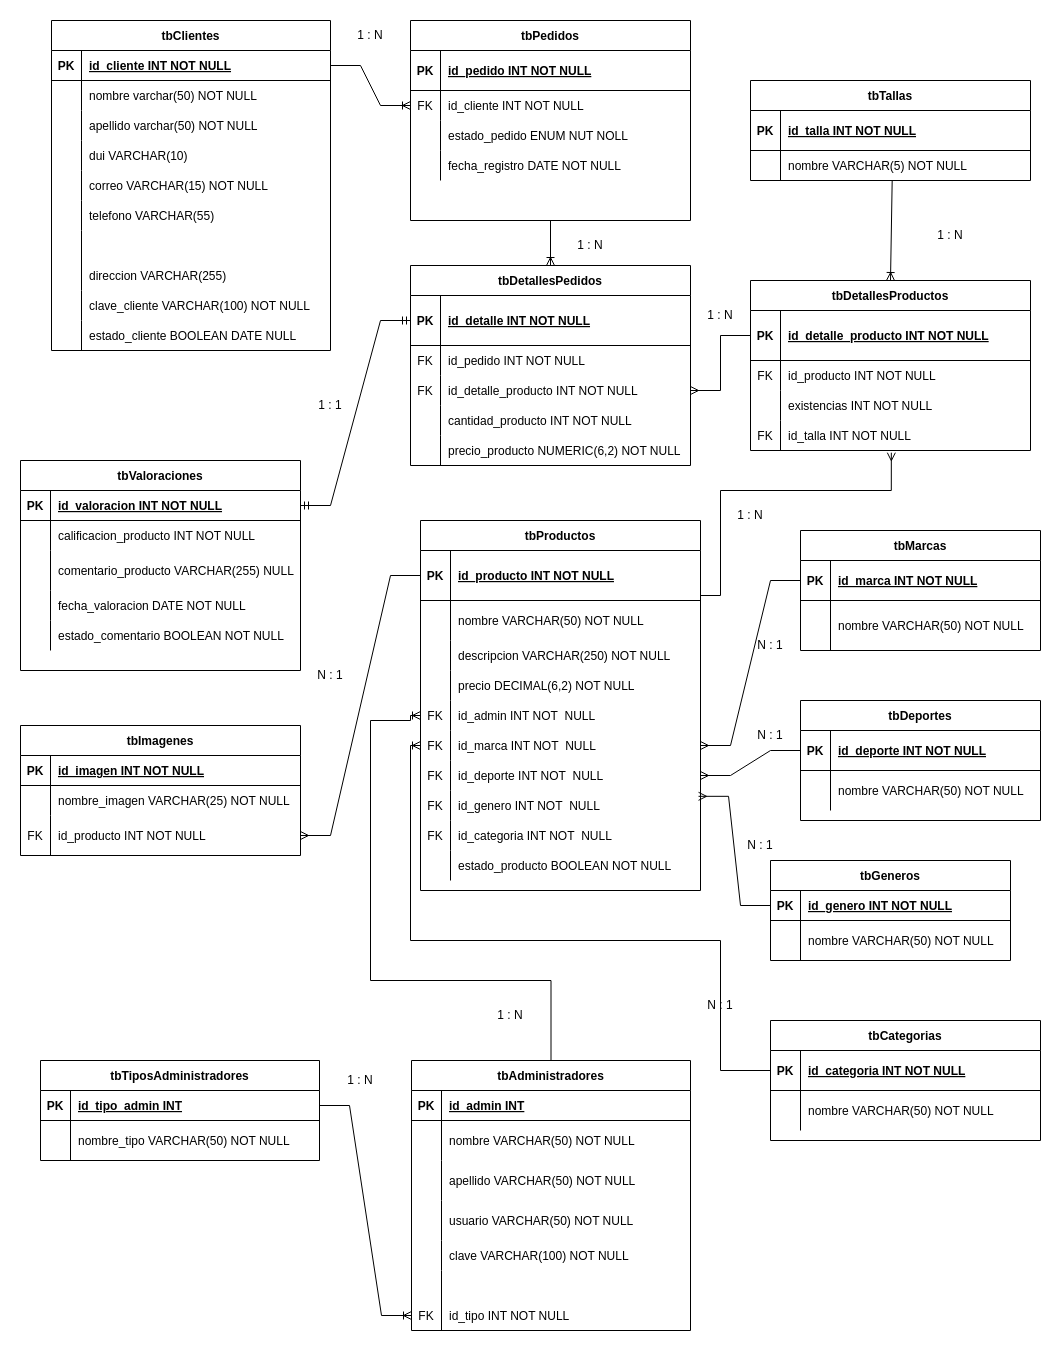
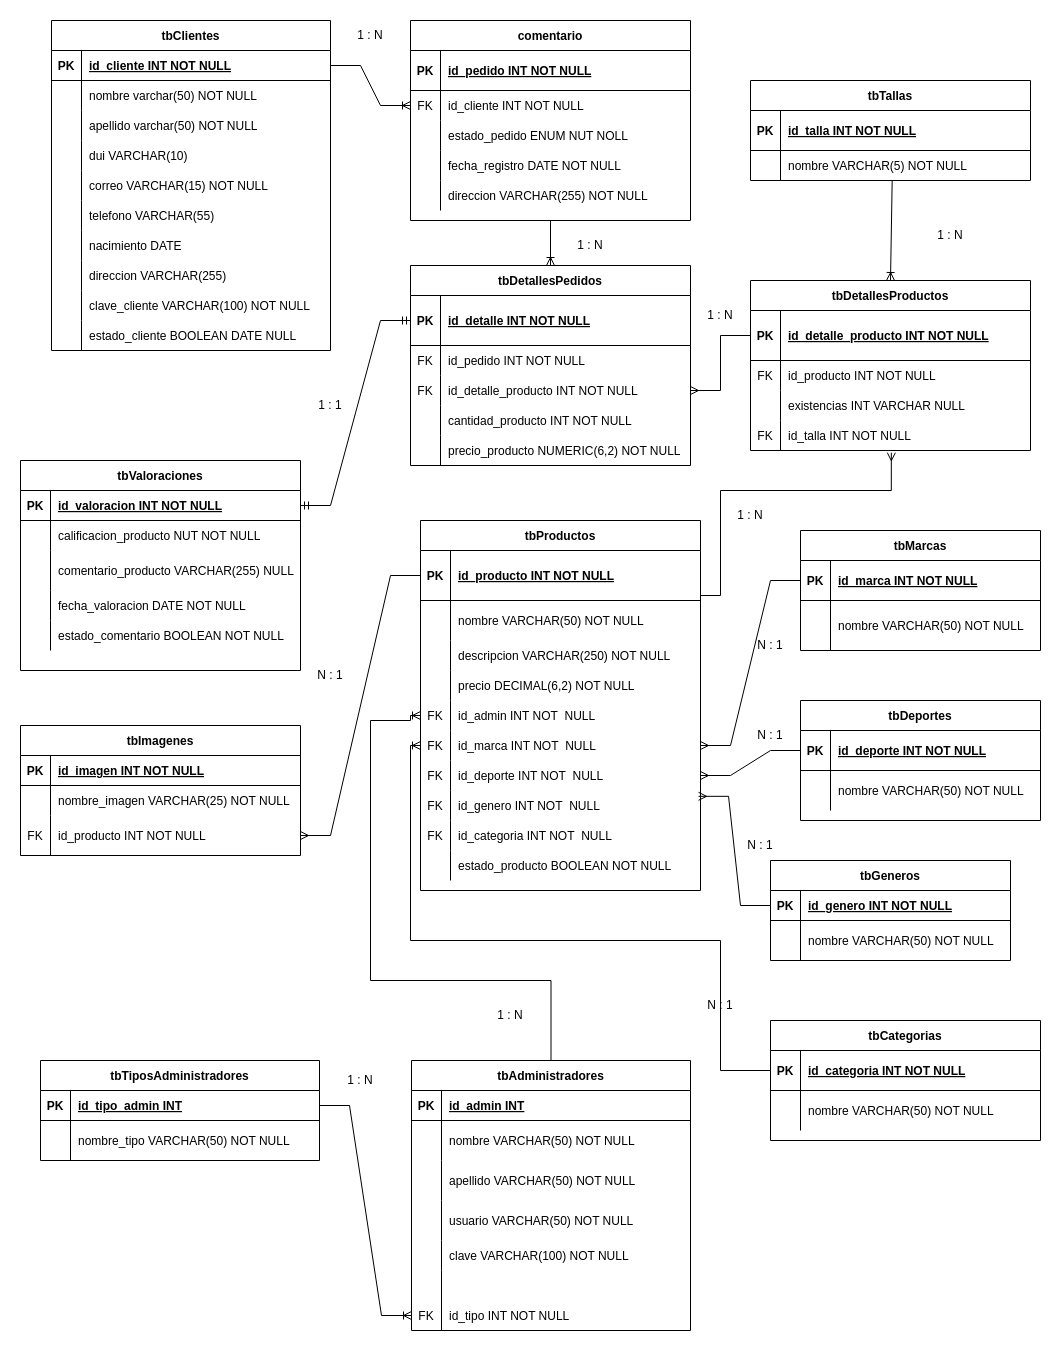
node "tbPedidos": label "tbPedidos" -> "comentario"
node "direccion VARCHAR(255) NOT NULL": added
node "nacimiento DATE": added
node "existencias INT NOT NULL": label "existencias INT NOT NULL" -> "existencias INT VARCHAR NULL"
node "calificacion_producto INT NOT NULL": label "calificacion_producto INT NOT NULL" -> "calificacion_producto NUT NOT NULL"
